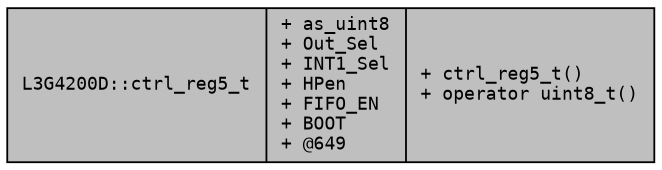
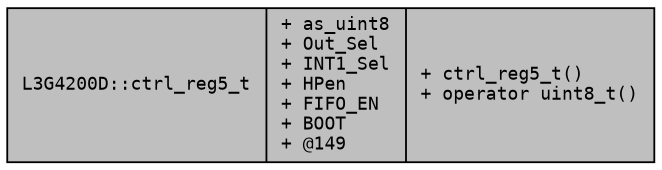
node "L3G4200D::ctrl_reg5_t": text "+ @649" -> "+ @149"
